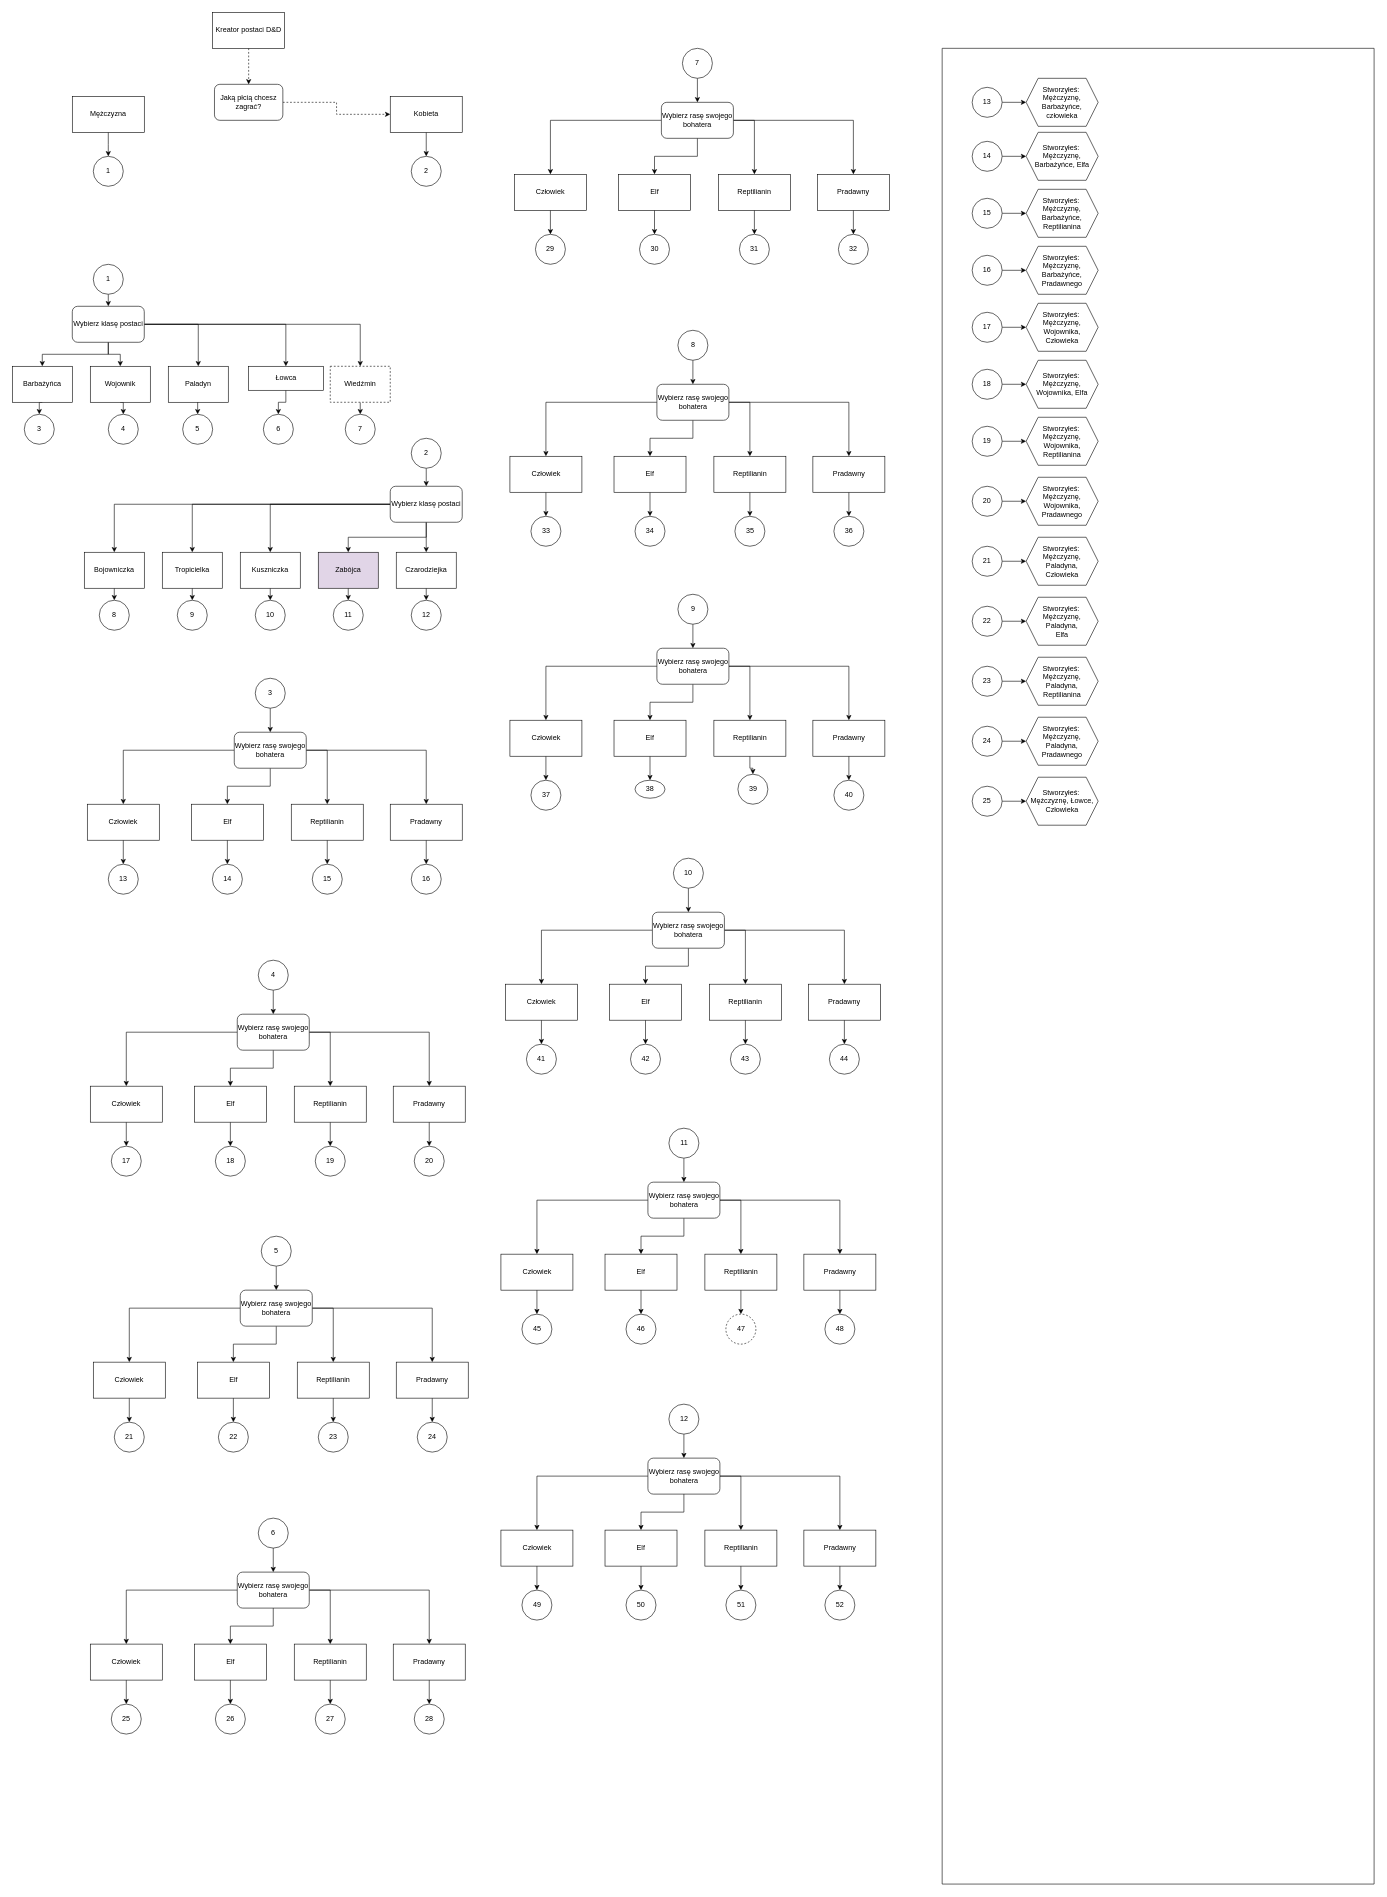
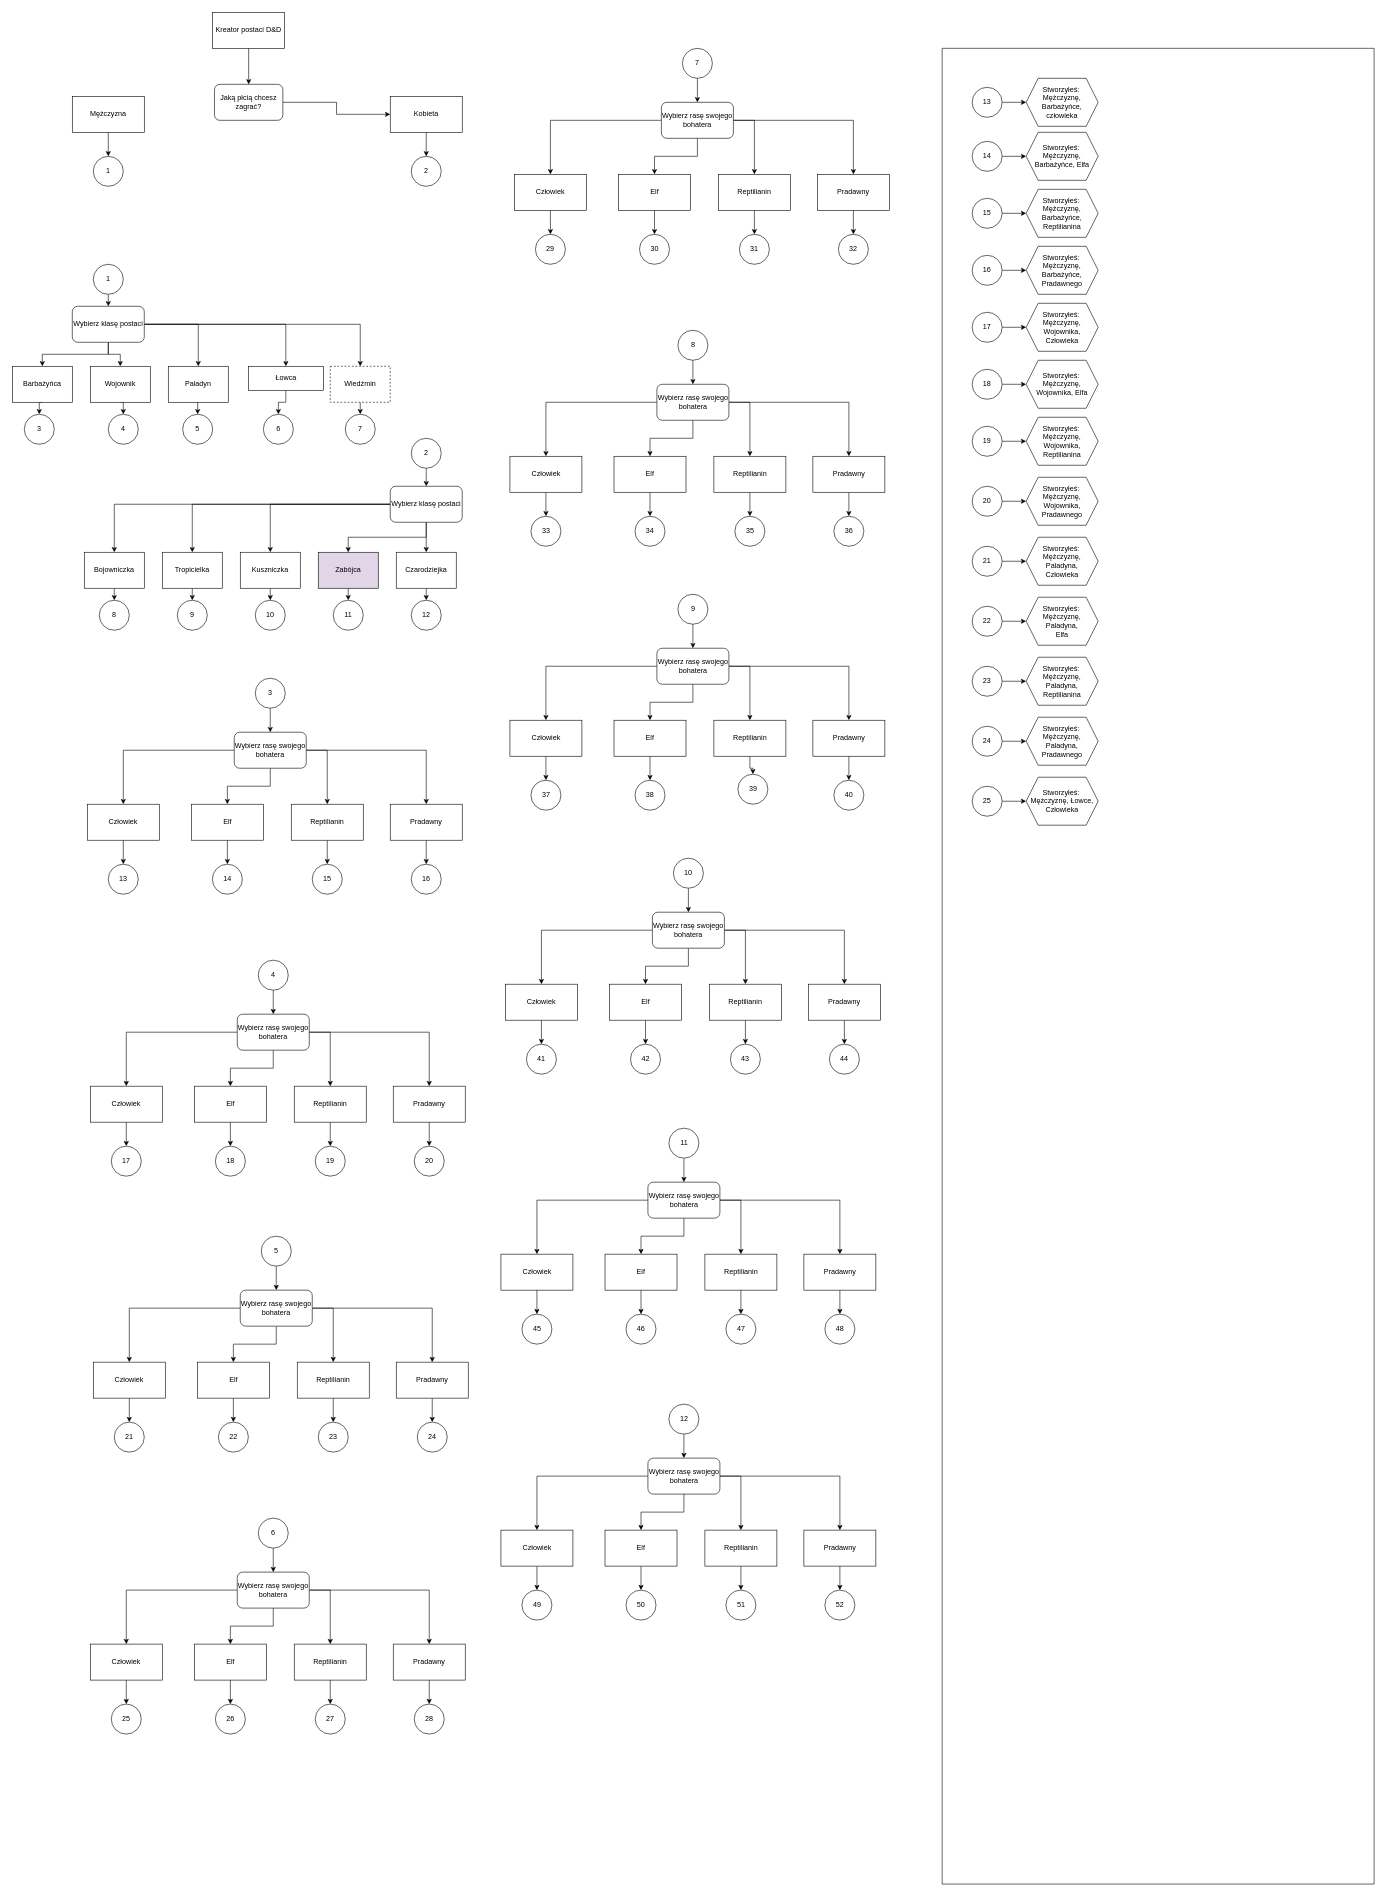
edge "Kreator postaci D&D" -> "Jaką płcią chcesz zagrać?": style dashed -> solid
edge "Jaką płcią chcesz zagrać?" -> "Kobieta": style dashed -> solid
node "38": size 30x18 -> 30x30
node "47": style dashed -> solid
